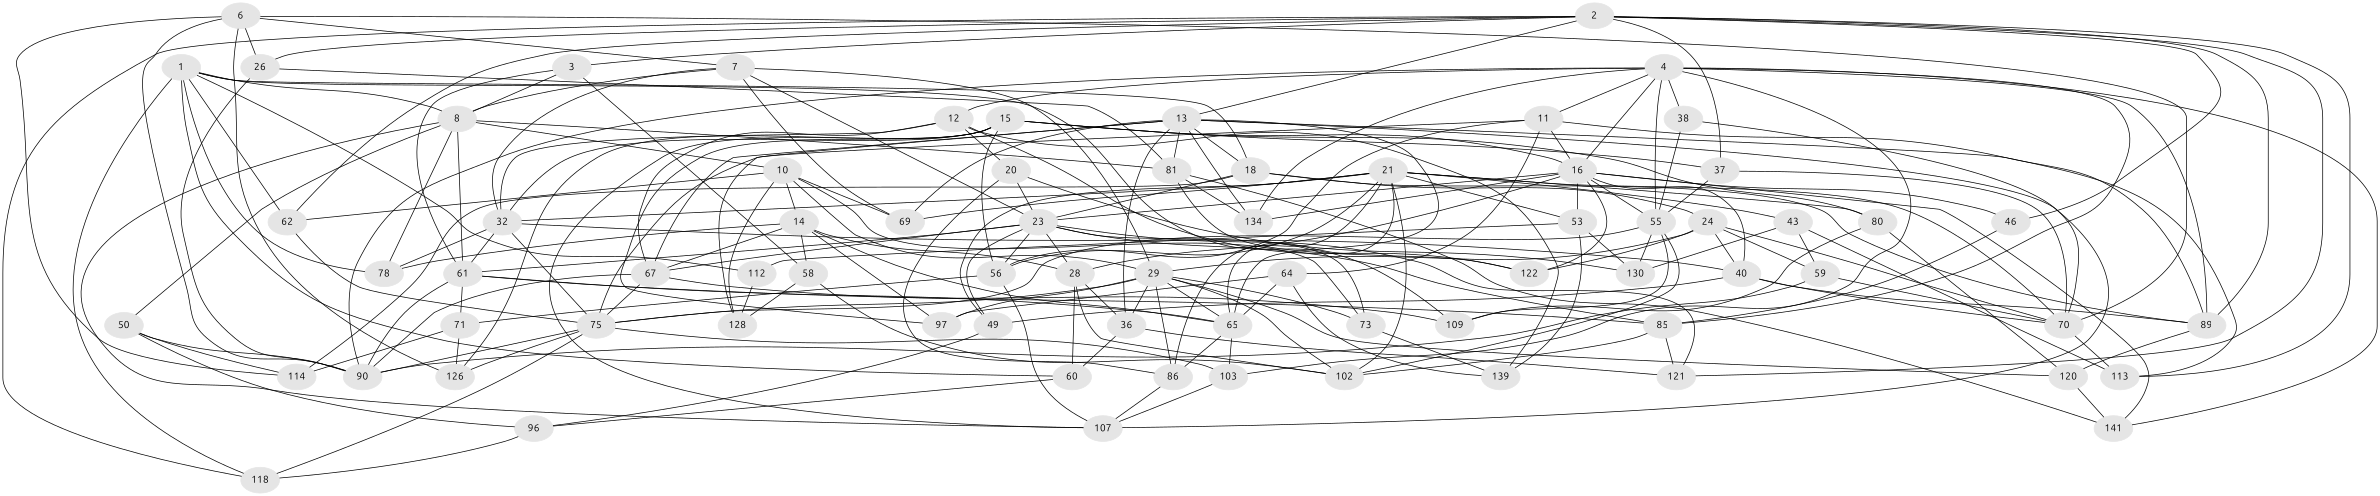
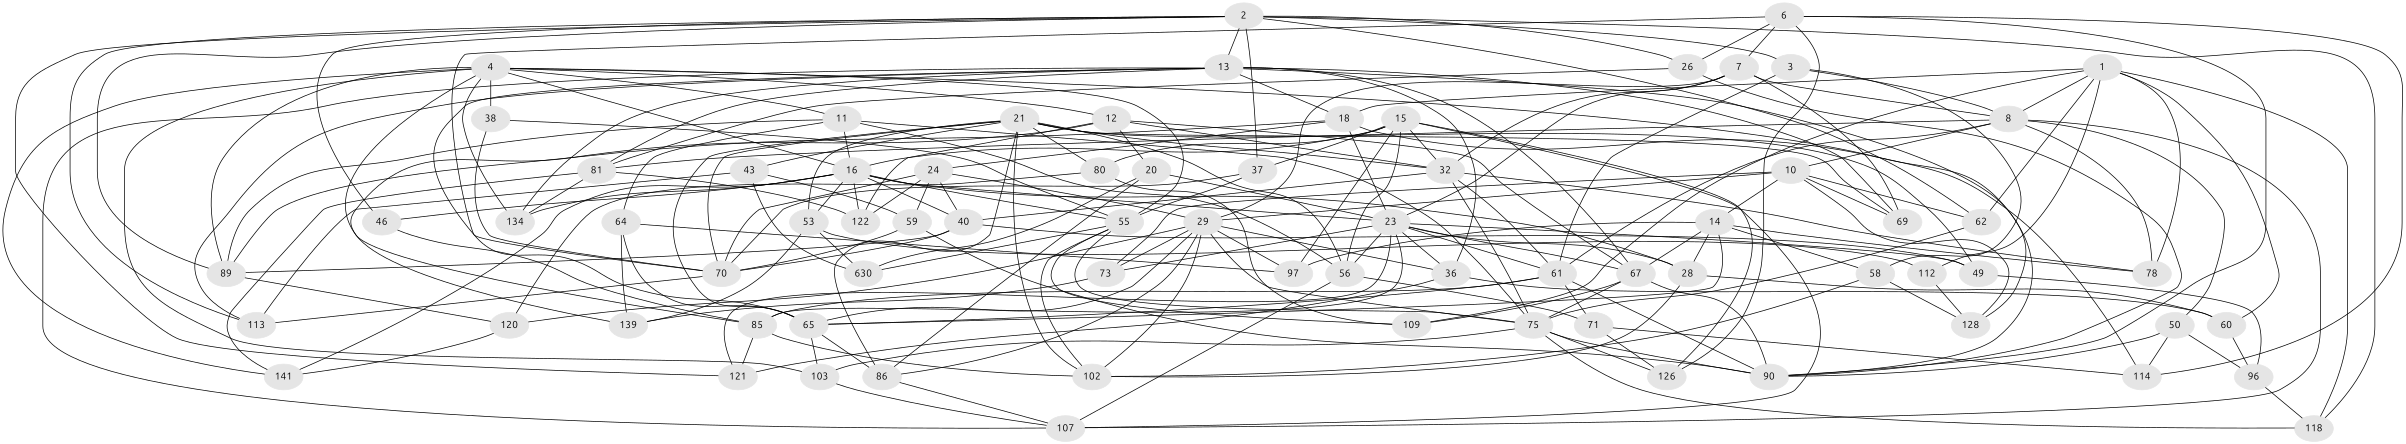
node "130": label "130" -> "630"
edge "28" -- "36": now "23" -- "36"
